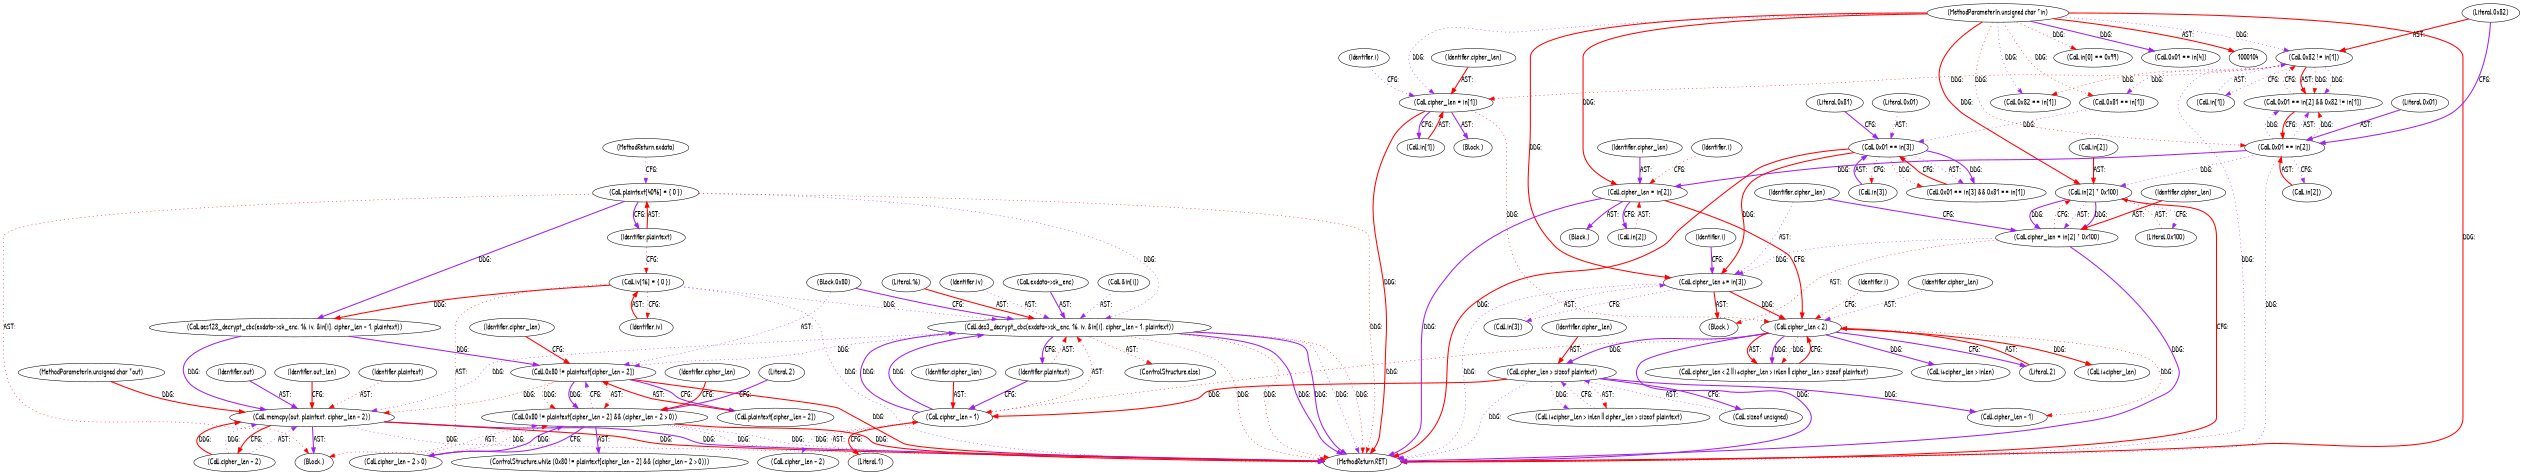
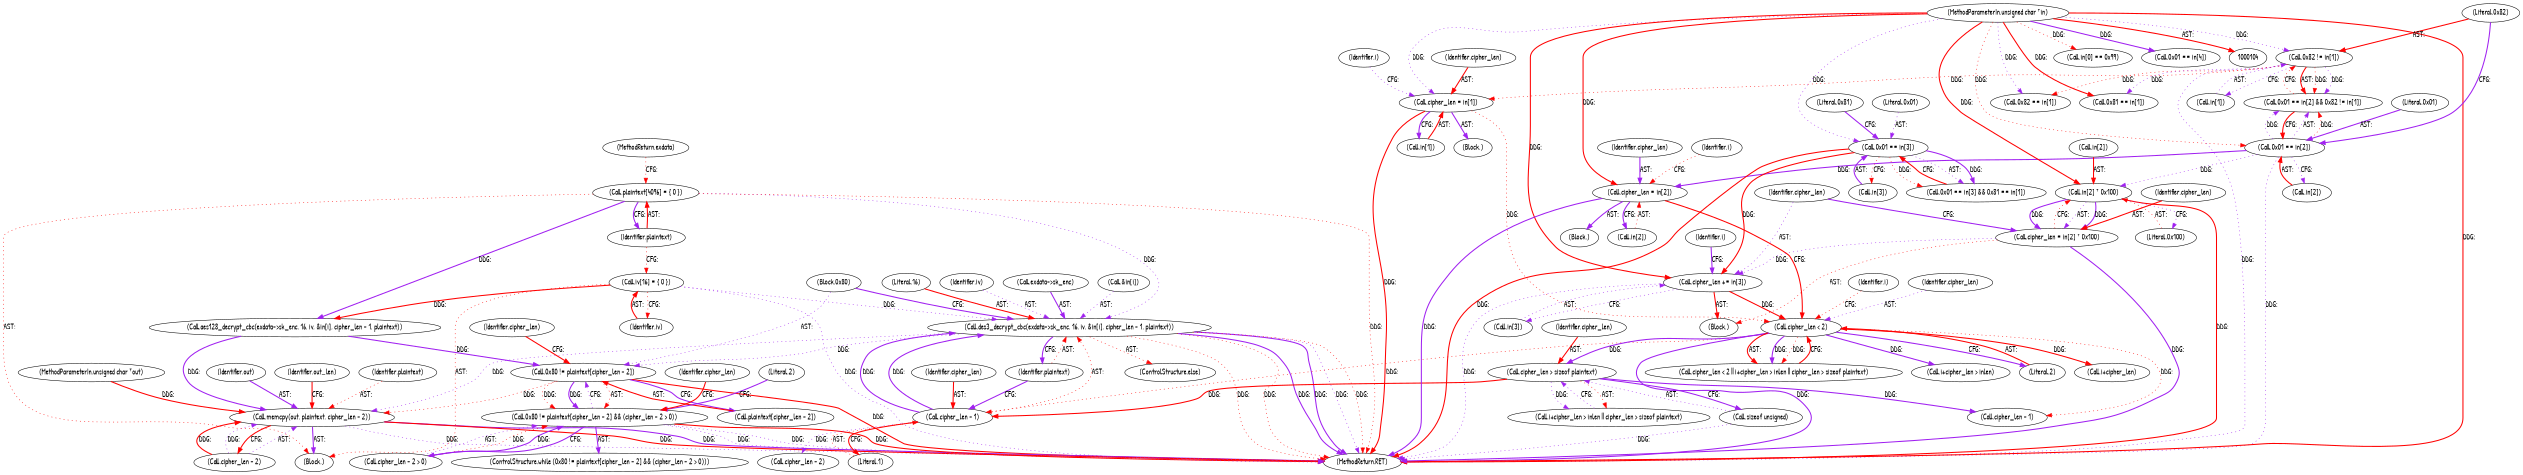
edge "(MethodParameterIn,unsigned char *in)" -> "(Call,0x81 == in[1])": style dotted -> bold
edge "(Call,0x81 == in[1])" -> "(Call,0x01 == in[3])": now "(MethodParameterIn,unsigned char *in)" -> "(Call,0x01 == in[3])"
edge "(MethodReturn,exdata)" -> "(Call,plaintext[4096] = { 0 })": color purple -> red
edge "(Call,in[2] * 0x100)" -> "(MethodReturn,RET)": label "CFG: " -> "DDG: "
edge "(Call,cipher_len > sizeof plaintext)" -> "(MethodReturn,RET)": now "(Call,sizeof unsigned)" -> "(MethodReturn,RET)"
